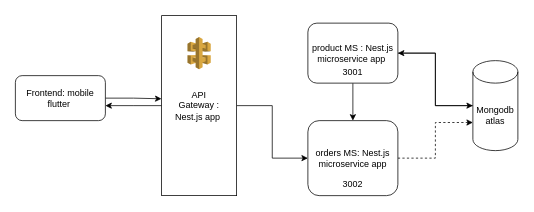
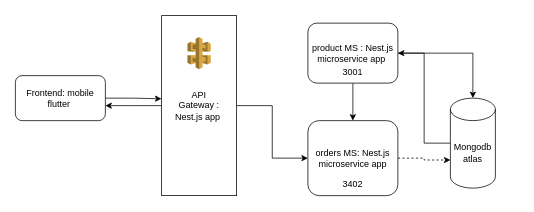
node "Mongodb atlas": moved (495, 105) -> (473, 143)
node "3002": label "3002" -> "3402"
